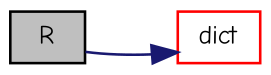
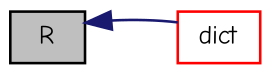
edge "R" -> "dict": reversed
